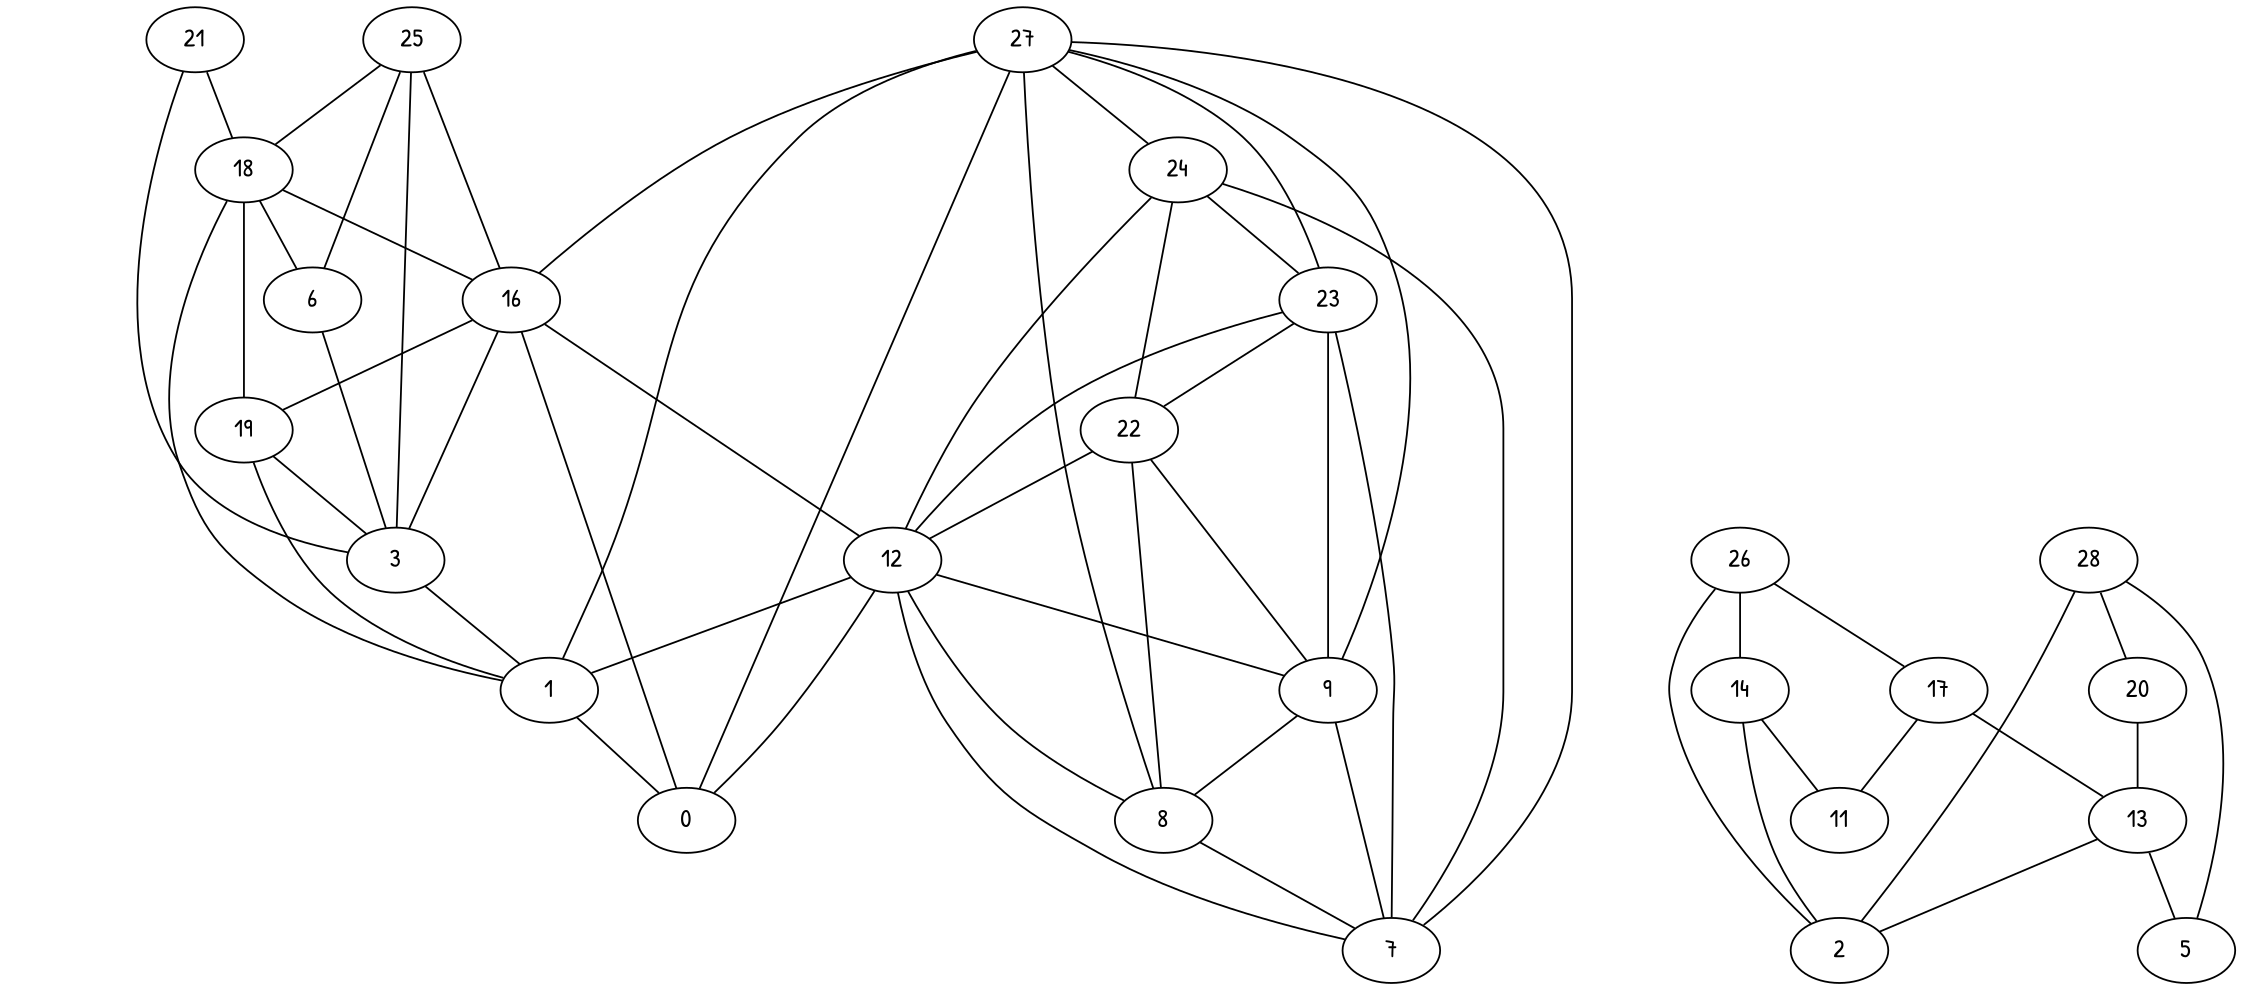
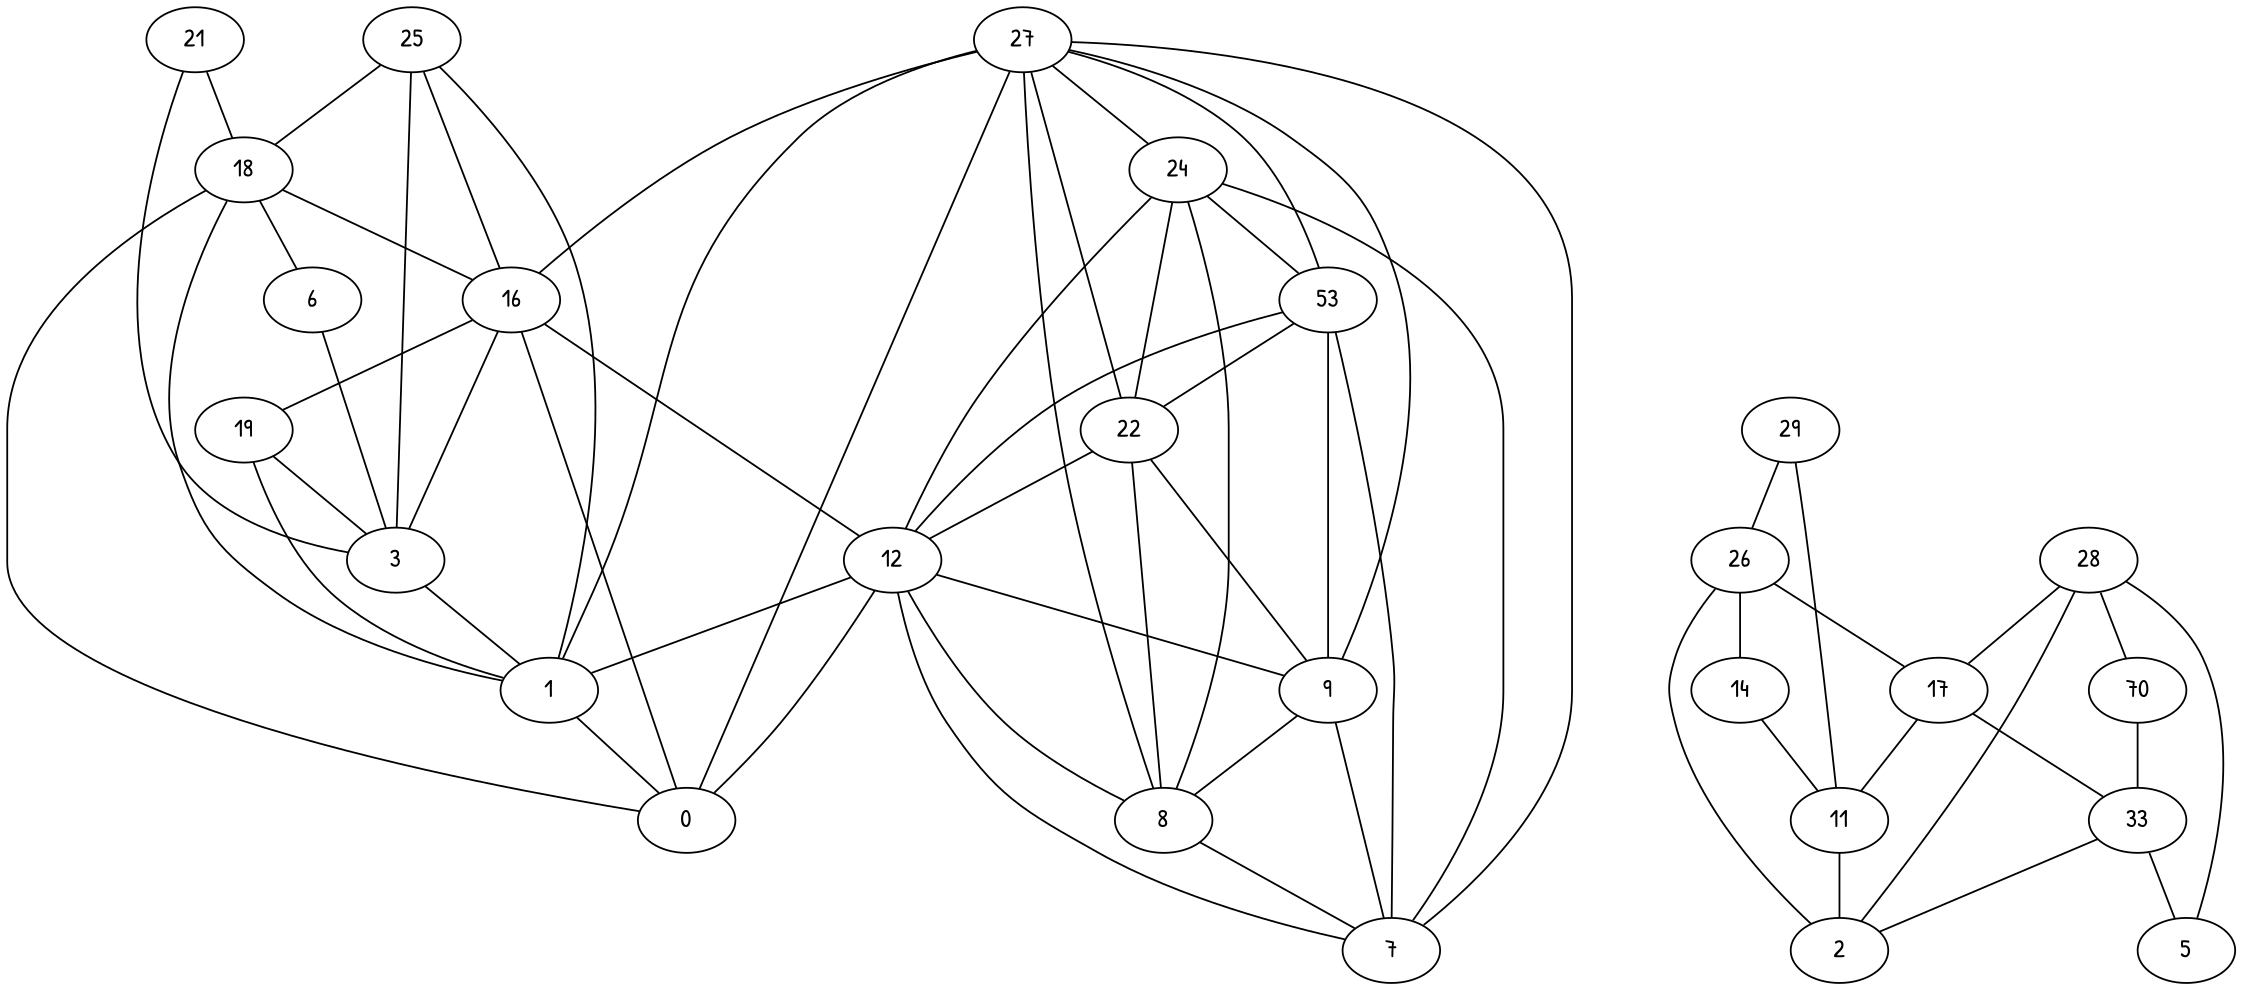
edge "6" -> "25": now "1" -> "25"
edge "22" -> "27": added
edge "19" -> "18": now "0" -> "18"
node "23": label "23" -> "53"
node "29": added
edge "8" -> "24": added
edge "17" -> "28": added
node "20": label "20" -> "70"
node "13": label "13" -> "33"
edge "2" -> "14": now "2" -> "11"
